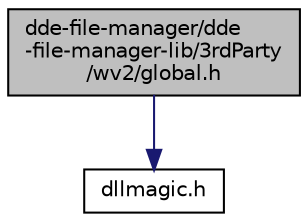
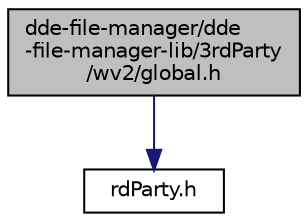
node "dllmagic.h": label "dllmagic.h" -> "rdParty.h"
